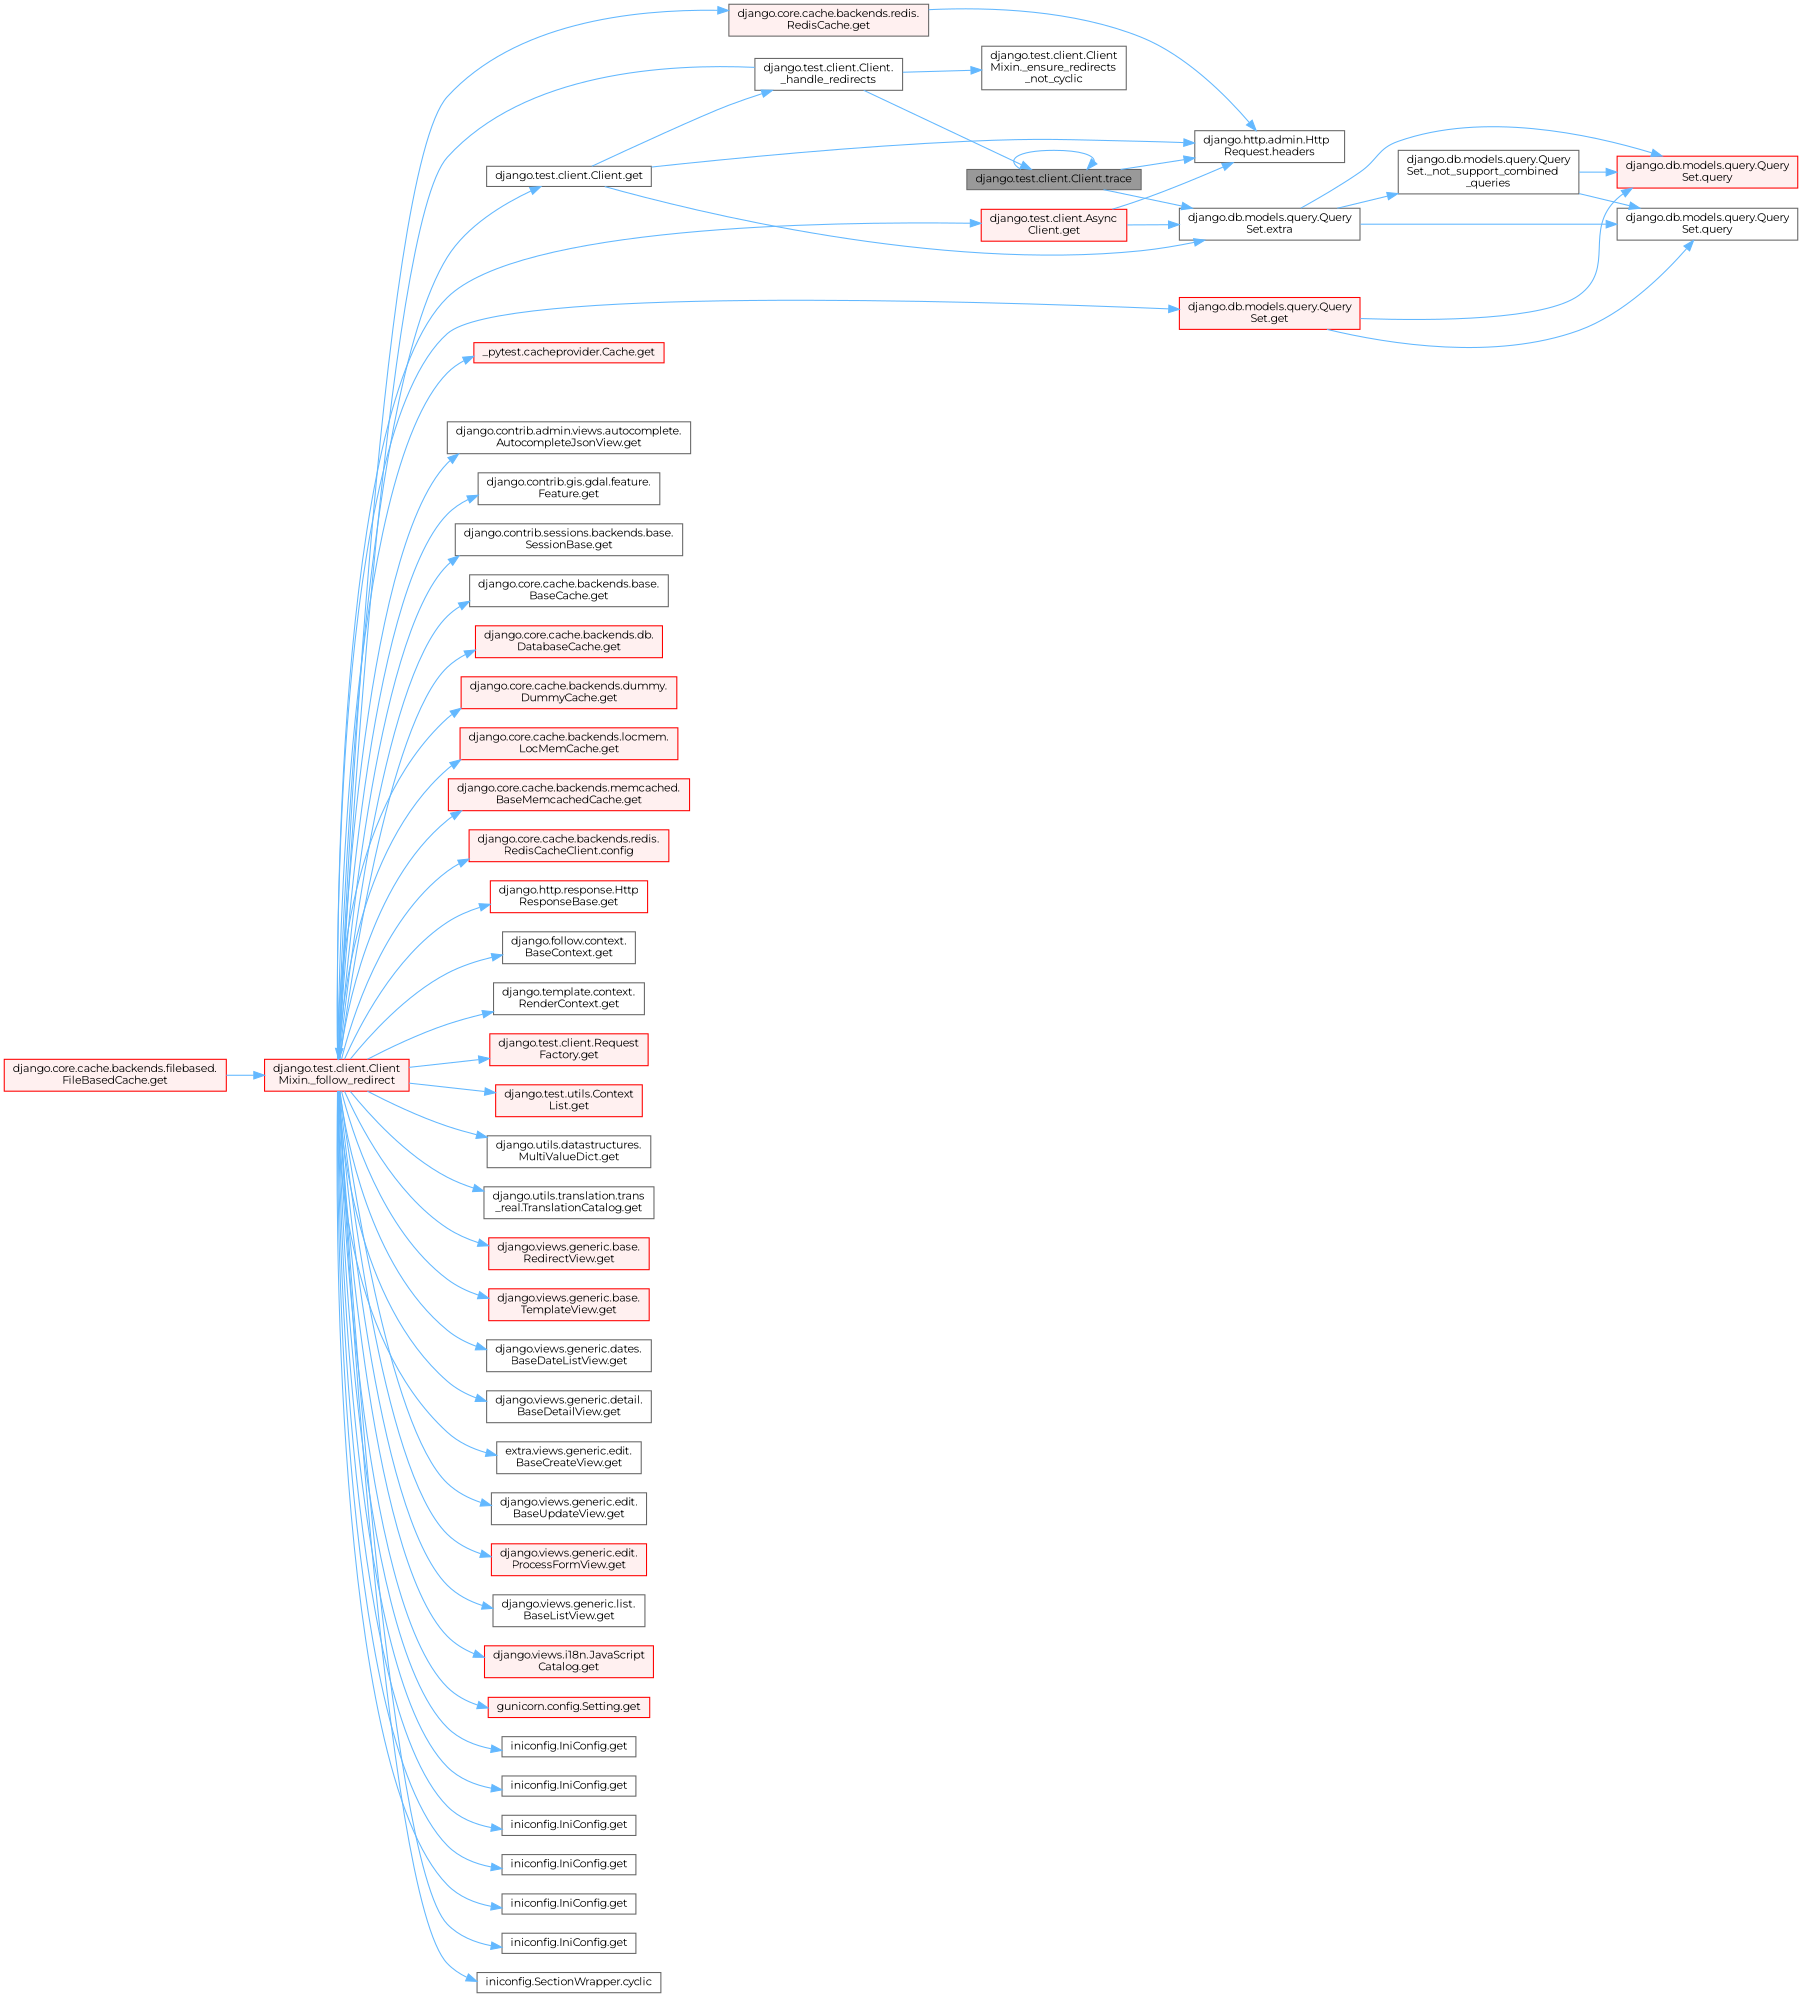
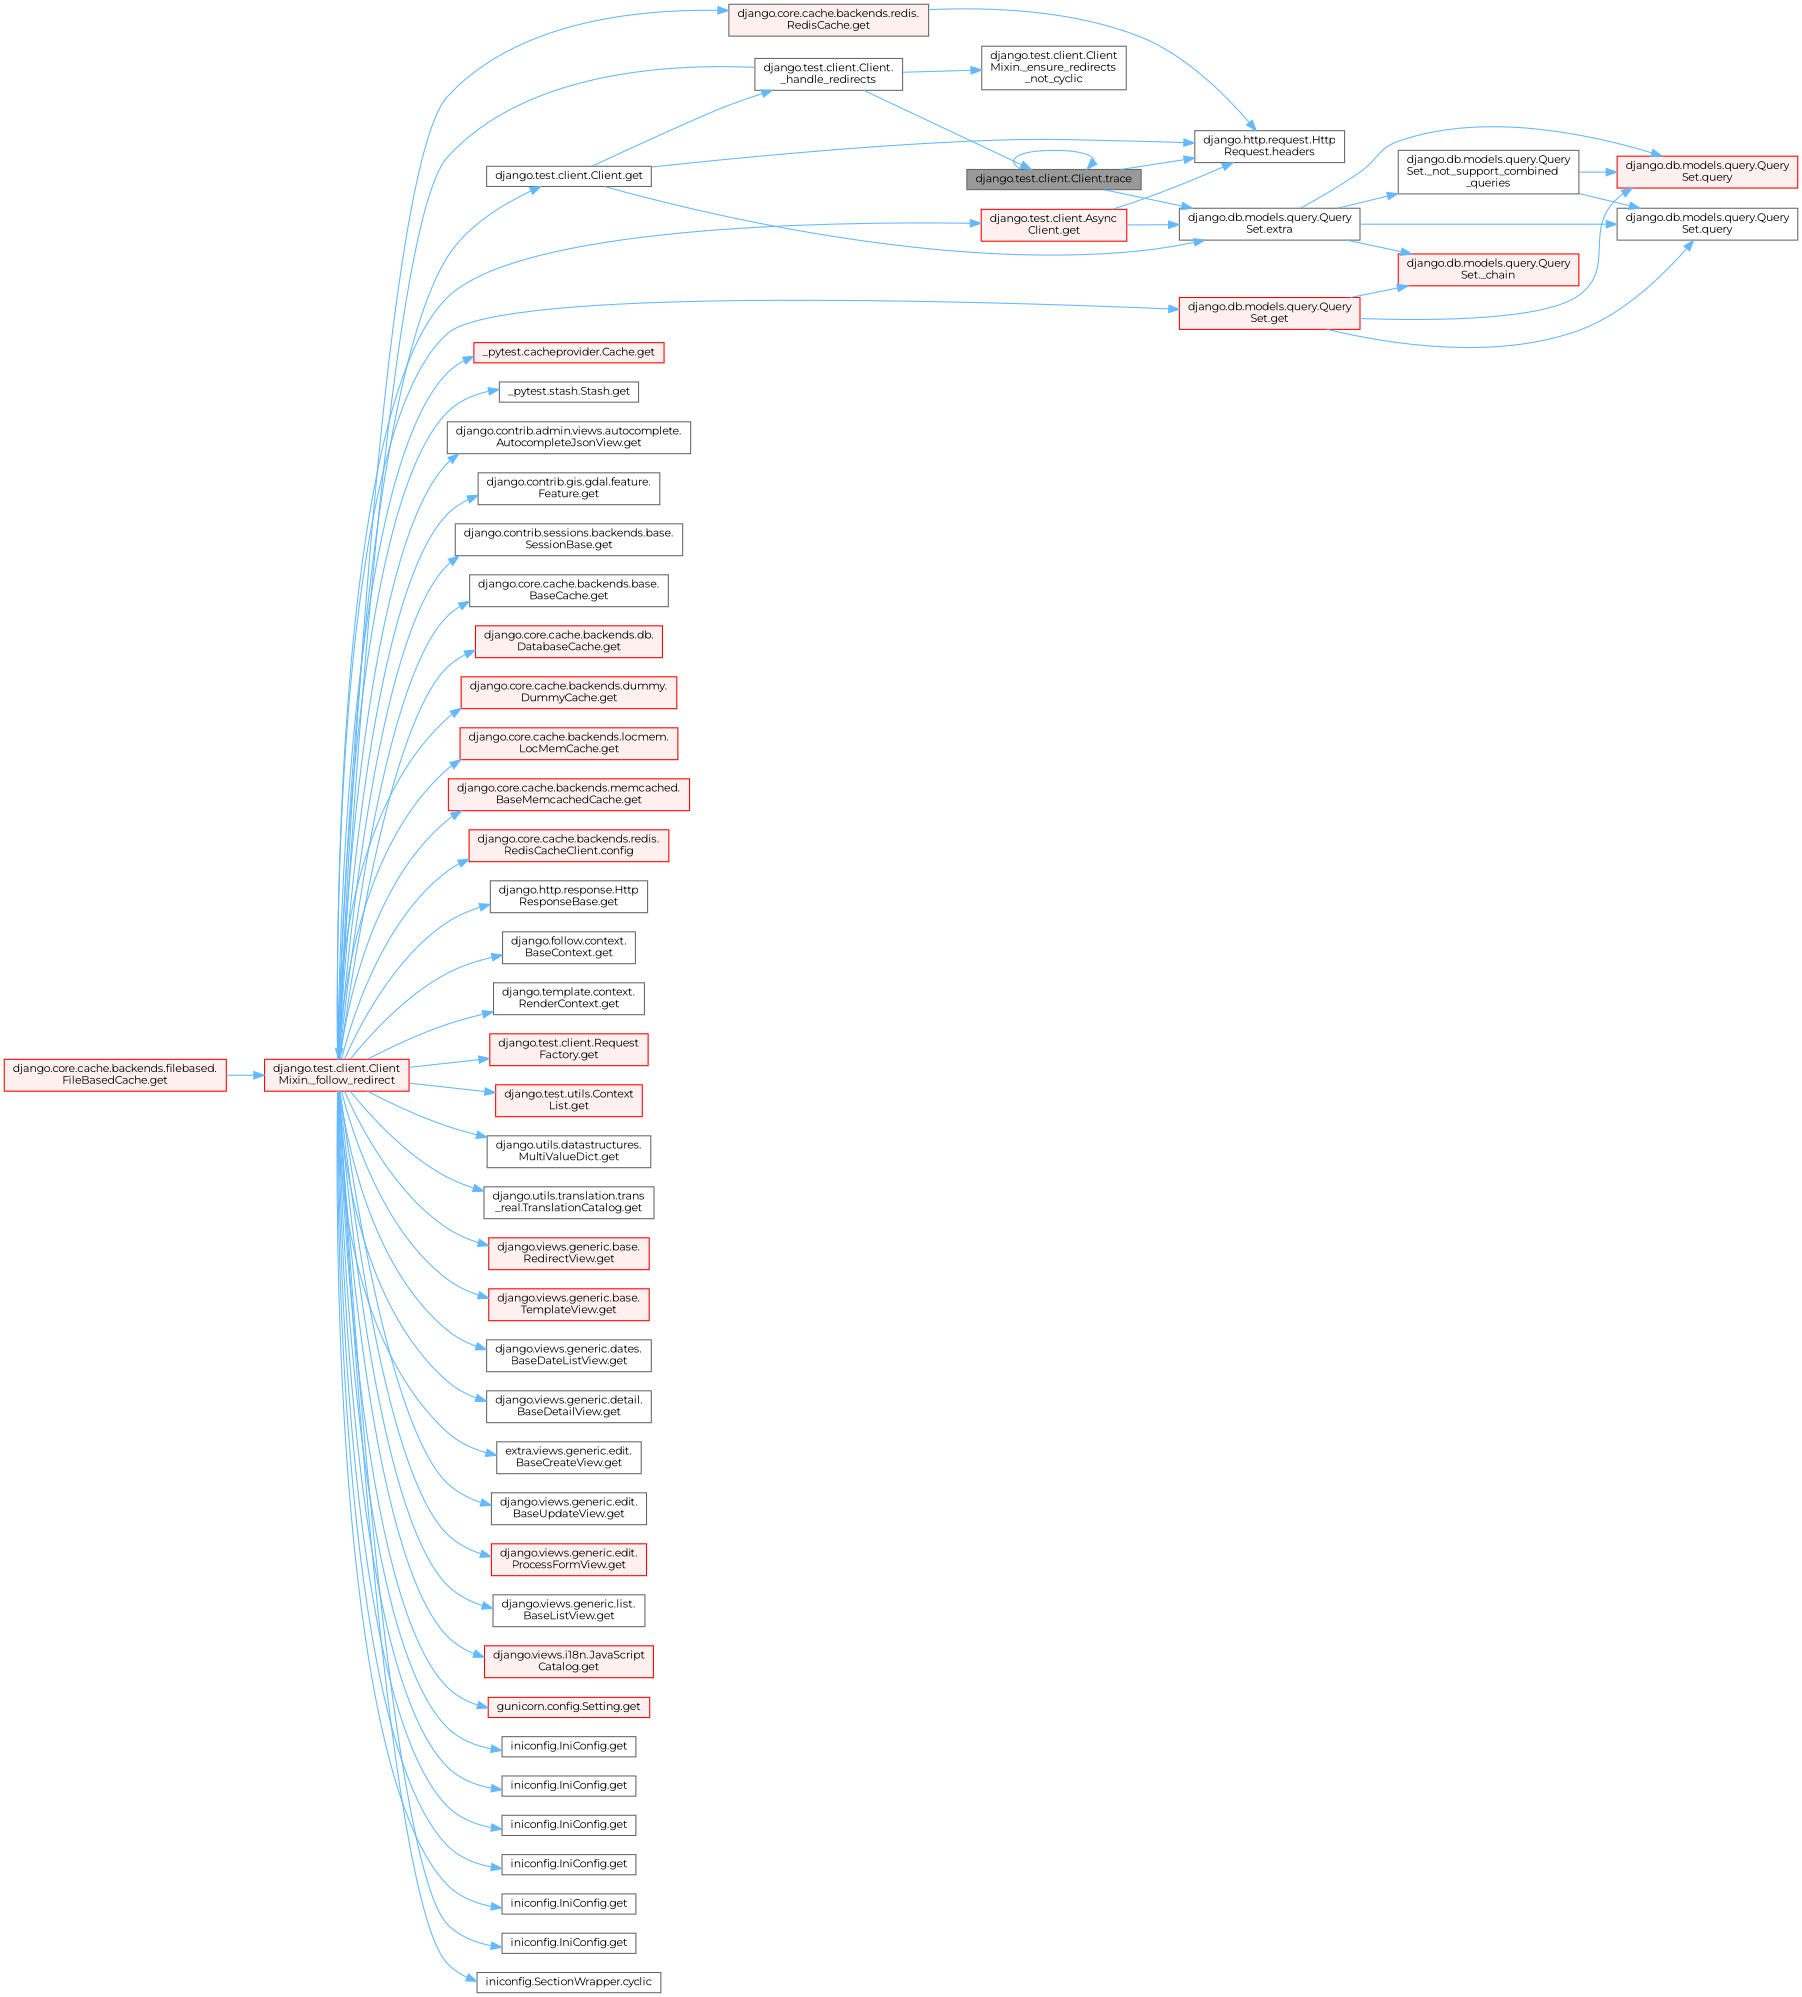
node "django.http.admin.Http Request.headers": label "django.http.admin.Http Request.headers" -> "django.http.request.Http Request.headers"
node "django.db.models.query.Query Set._chain": added
node "_pytest.stash.Stash.get": added
node "django.http.response.Http ResponseBase.get": color red -> grey40
